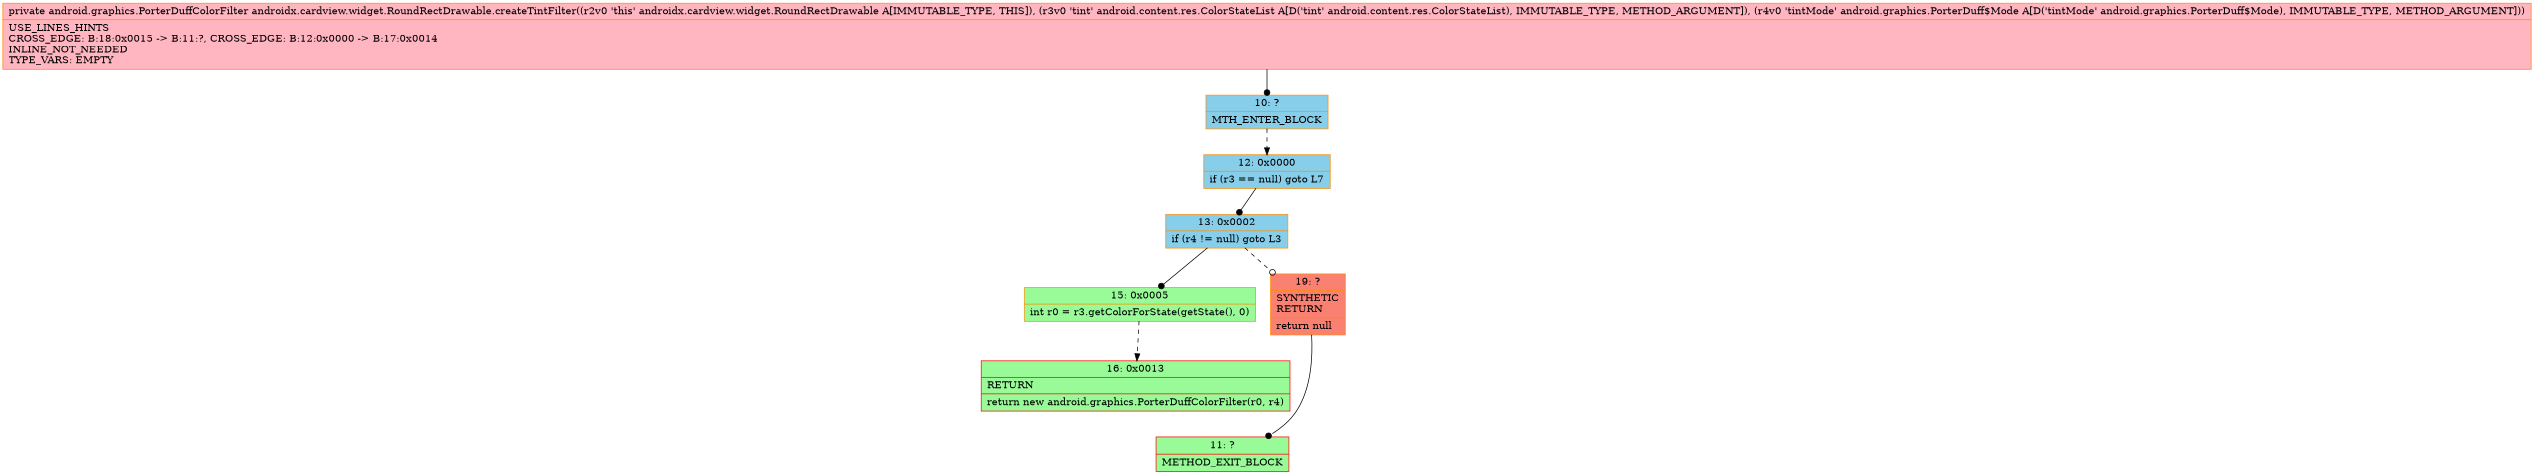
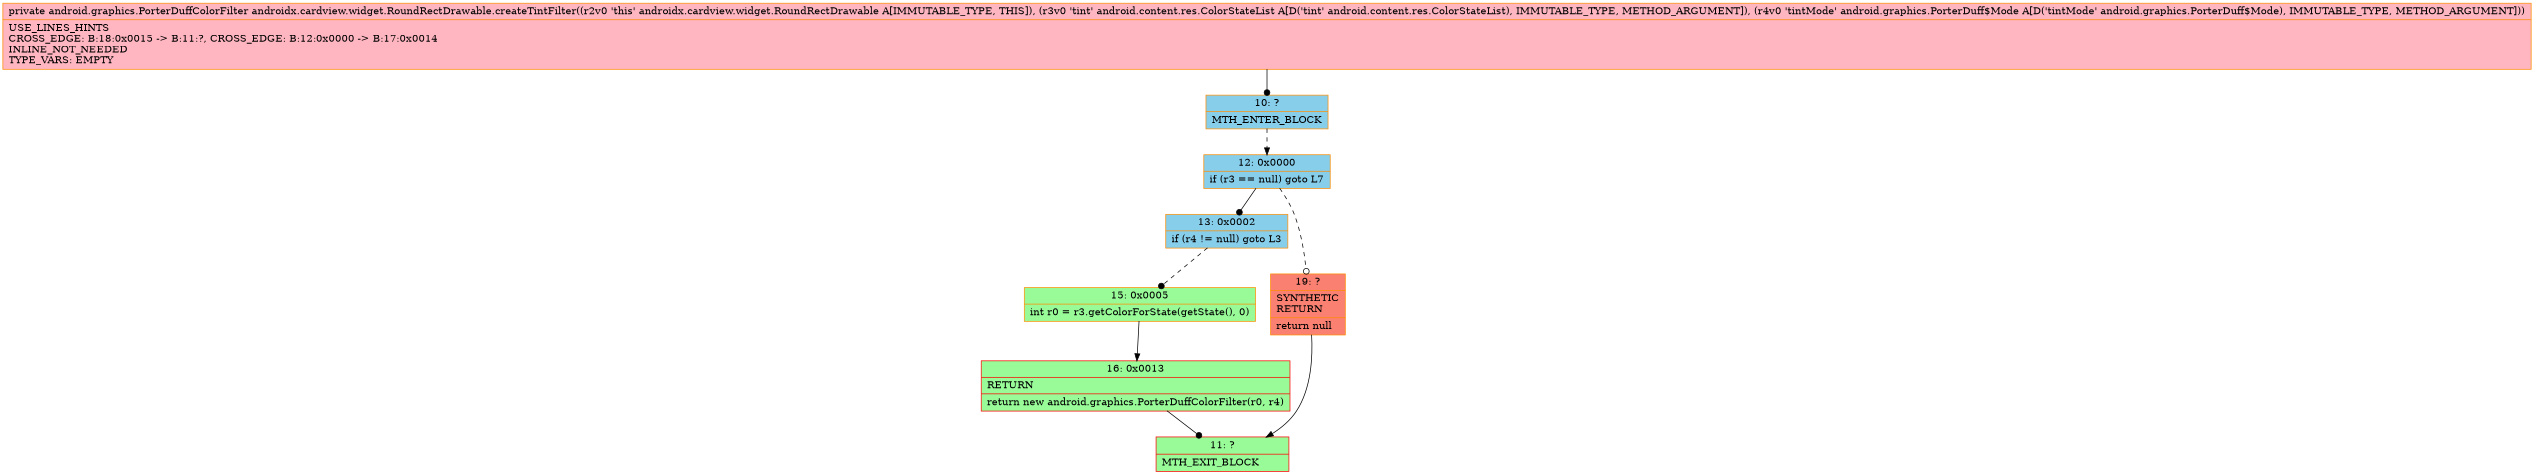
edge "13: 0x0002" -> "19: ?": now "12: 0x0000" -> "19: ?"
edge "13: 0x0002" -> "15: 0x0005": style solid -> dashed
edge "15: 0x0005" -> "16: 0x0013": style dashed -> solid
edge "19: ?" -> "11: ?": arrowhead dot -> normal
edge "16: 0x0013" -> "11: ?": added
node "11: ?": text "METHOD_EXIT_BLOCK" -> "MTH_EXIT_BLOCK"
